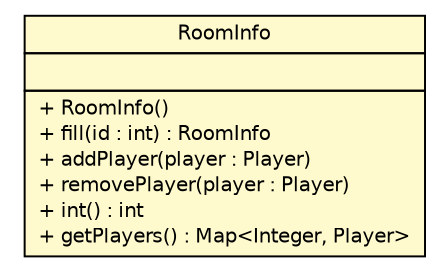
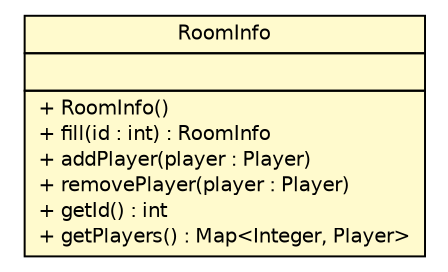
node "RoomInfo": text "+ int() : int" -> "+ getId() : int"
